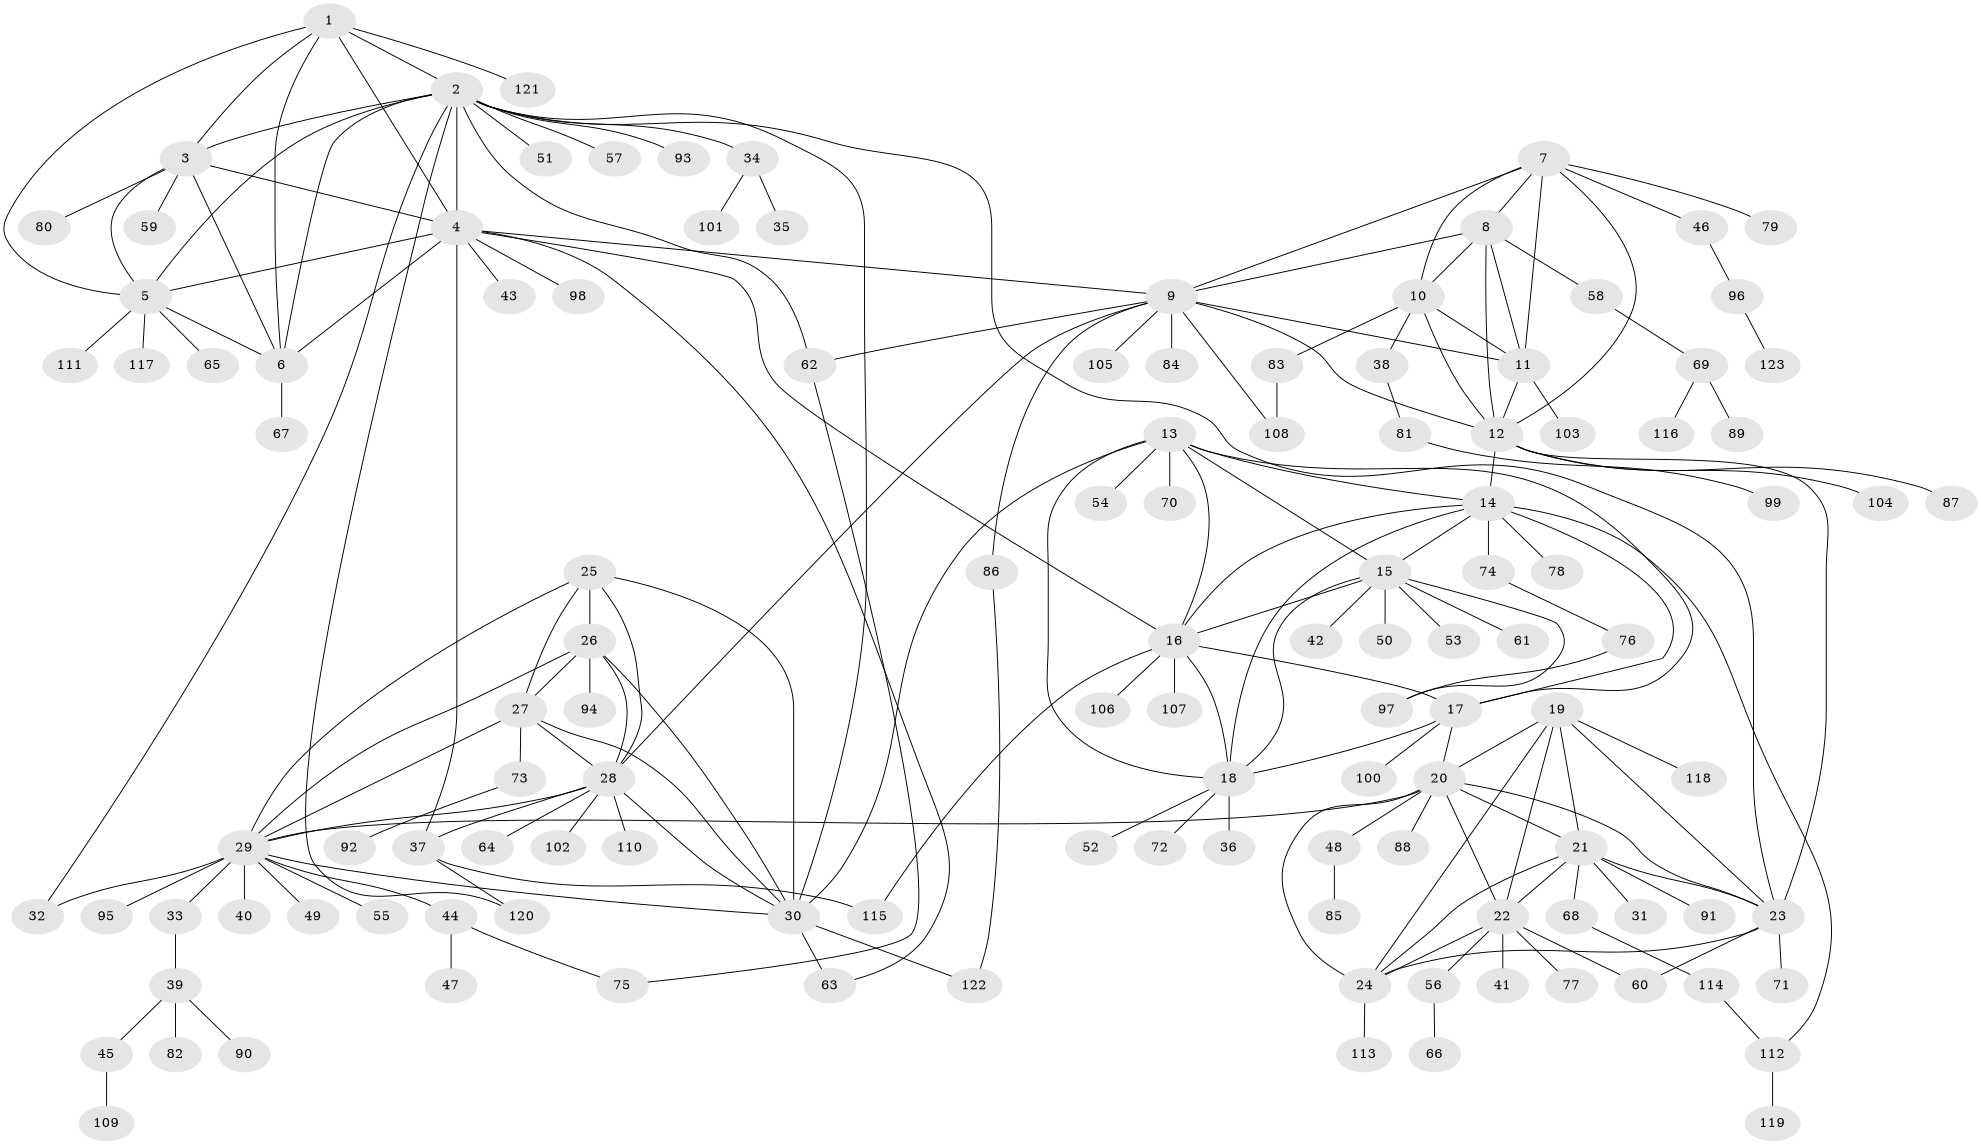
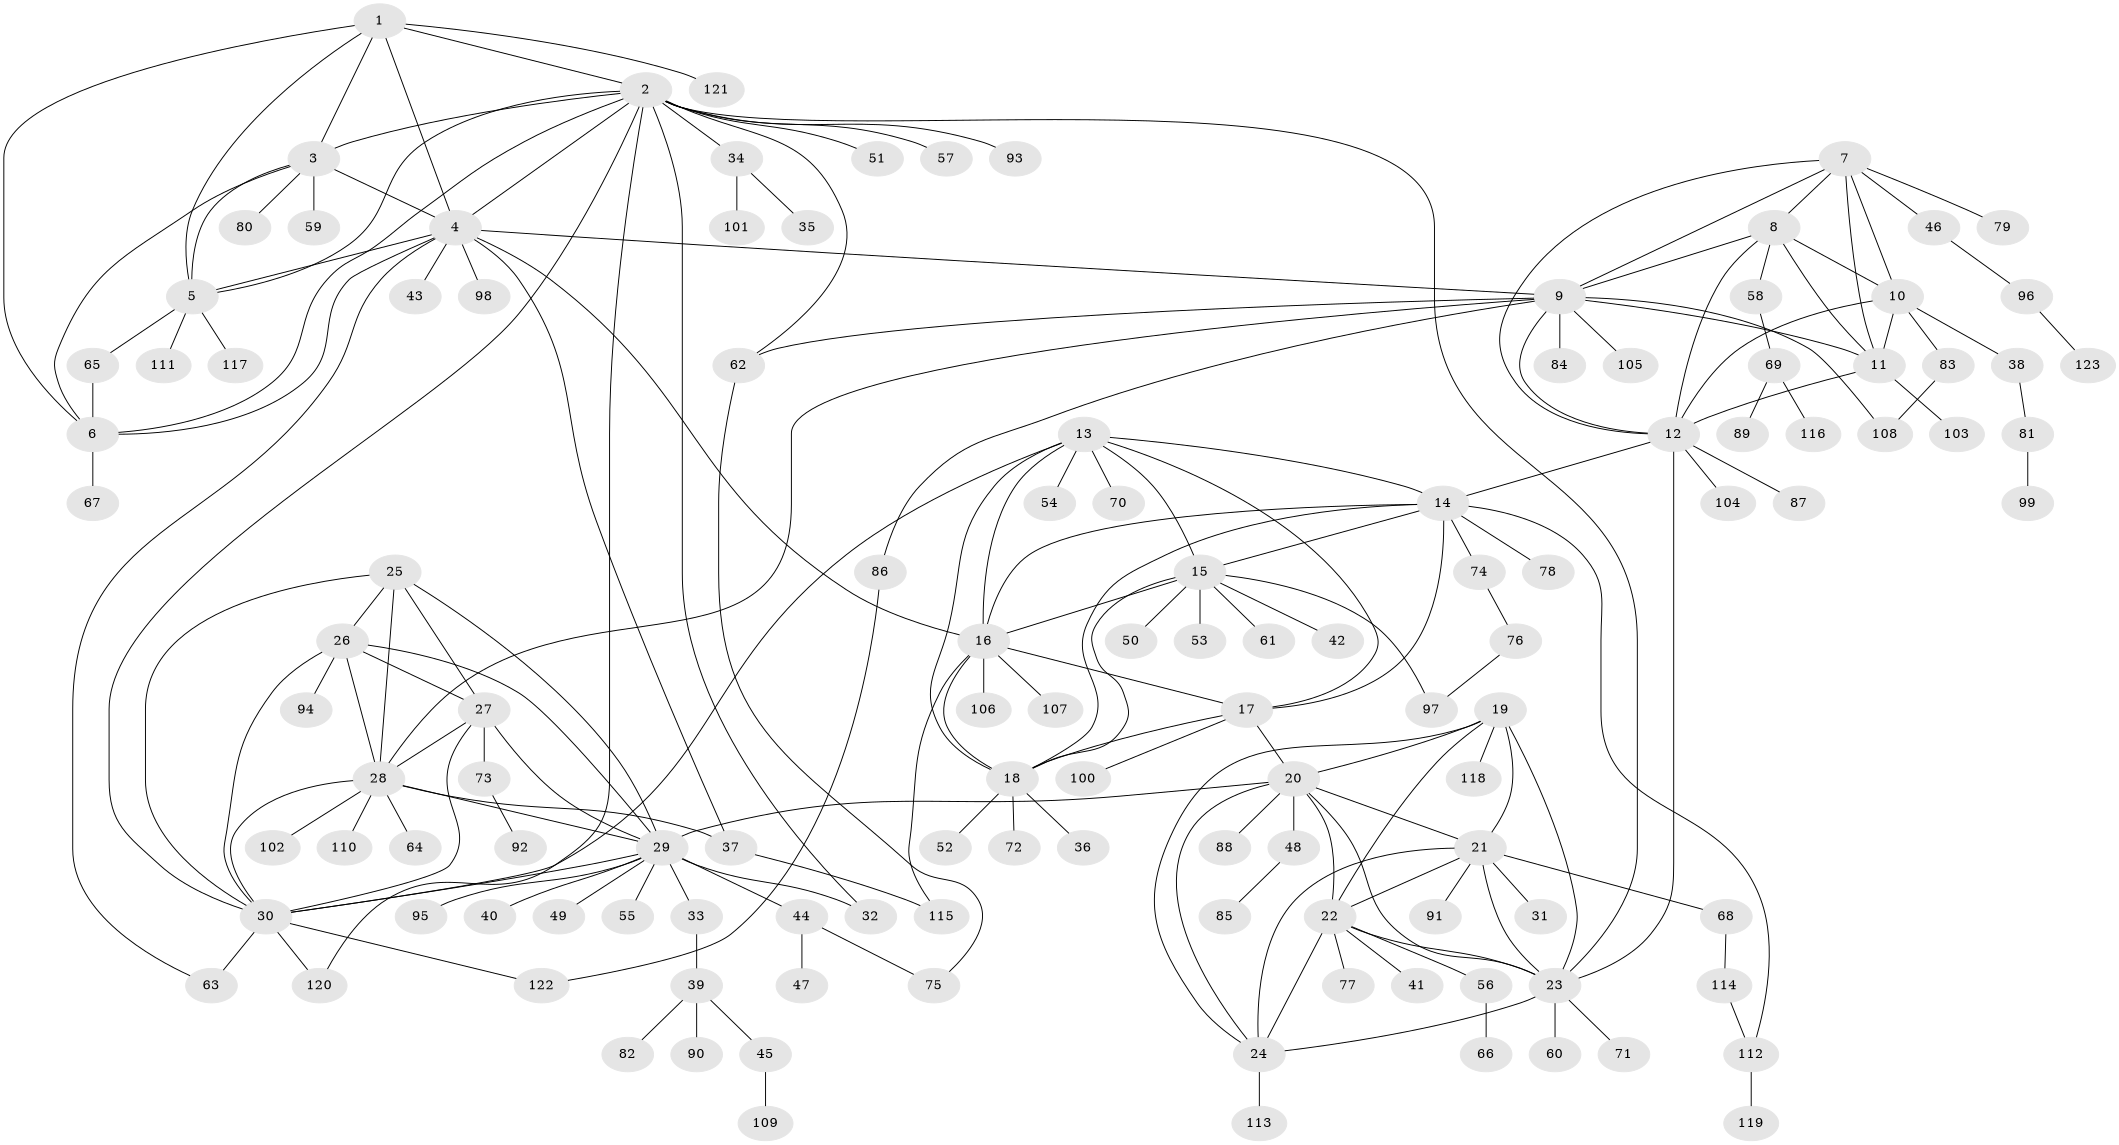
edge "5" -- "6": now "65" -- "6"
edge "37" -- "120": now "30" -- "120"
edge "22" -- "60": now "22" -- "23"
